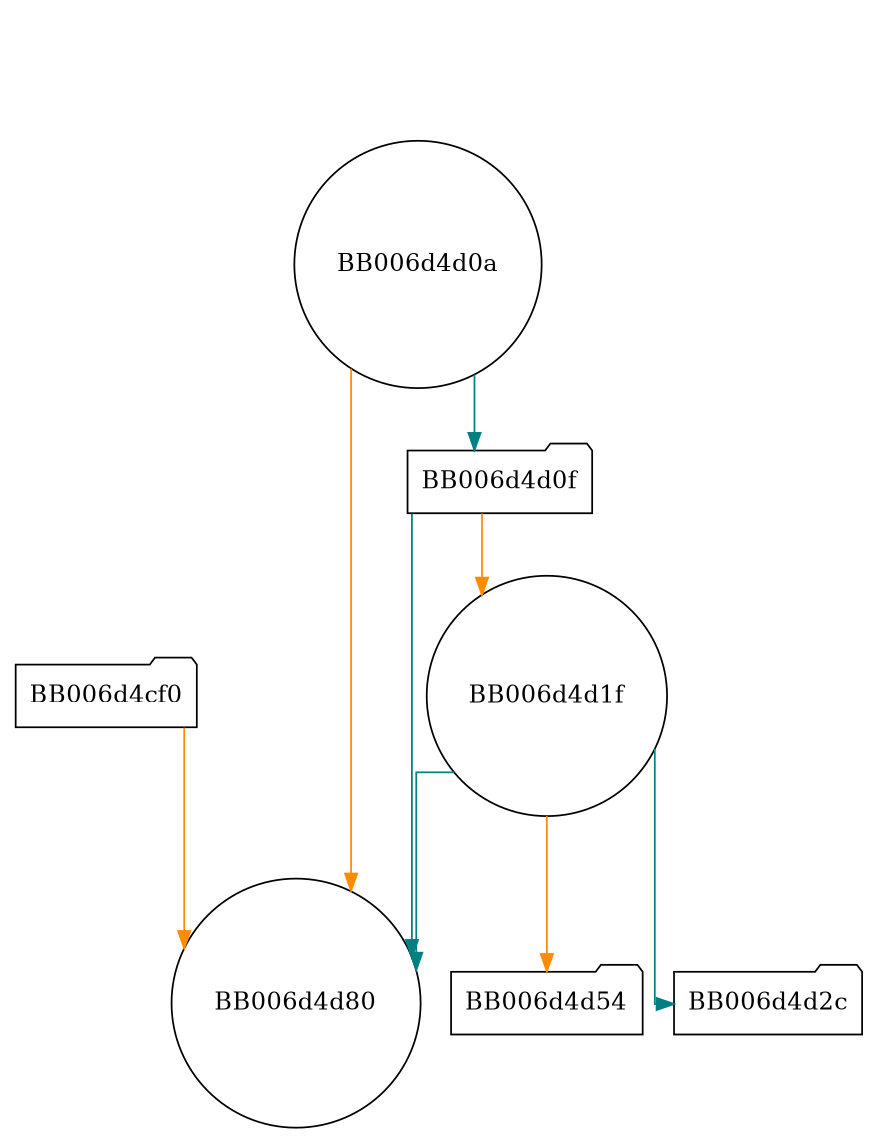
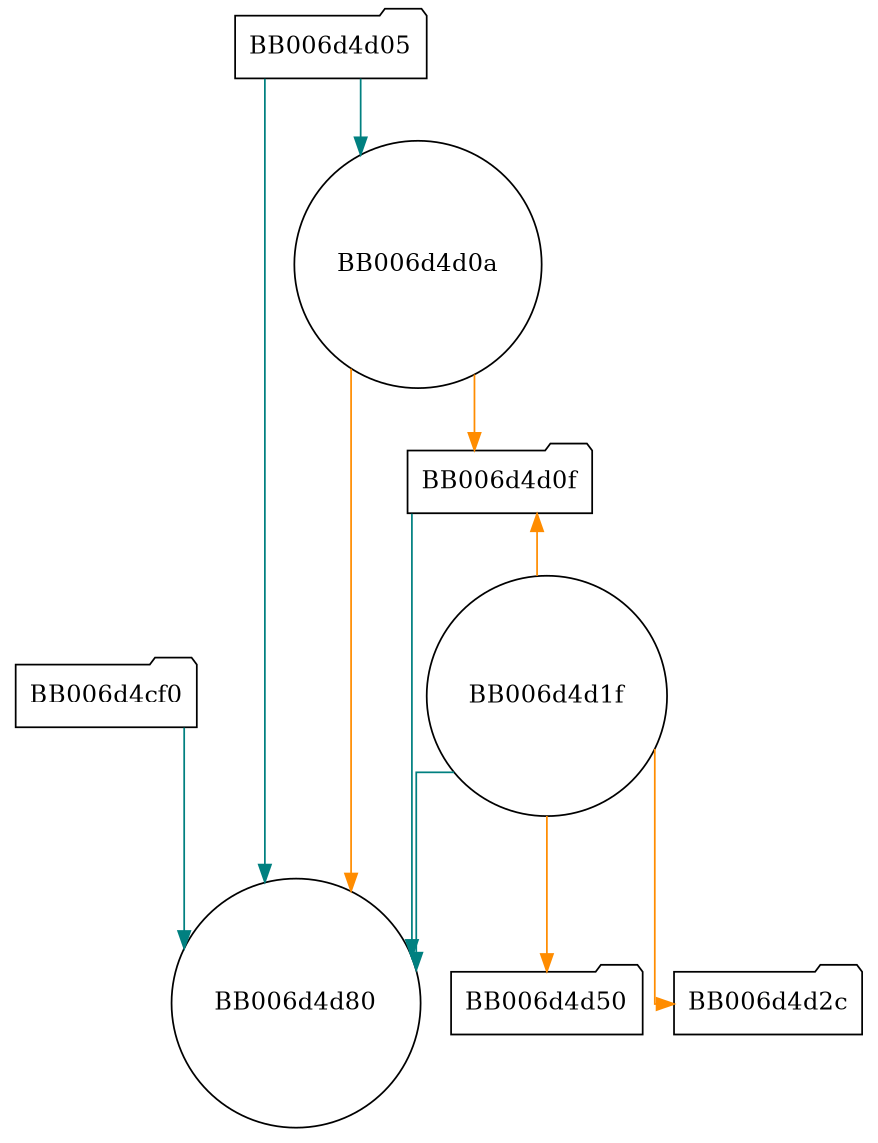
node "BB006d4d05": added
edge "BB006d4d0a" -> "BB006d4d0f": color teal -> darkorange
edge "BB006d4d0f" -> "BB006d4d1f": reversed
edge "BB006d4cf0" -> "BB006d4d80": color darkorange -> teal
edge "BB006d4d1f" -> "BB006d4d2c": color teal -> darkorange
node "BB006d4d54": label "BB006d4d54" -> "BB006d4d50"
